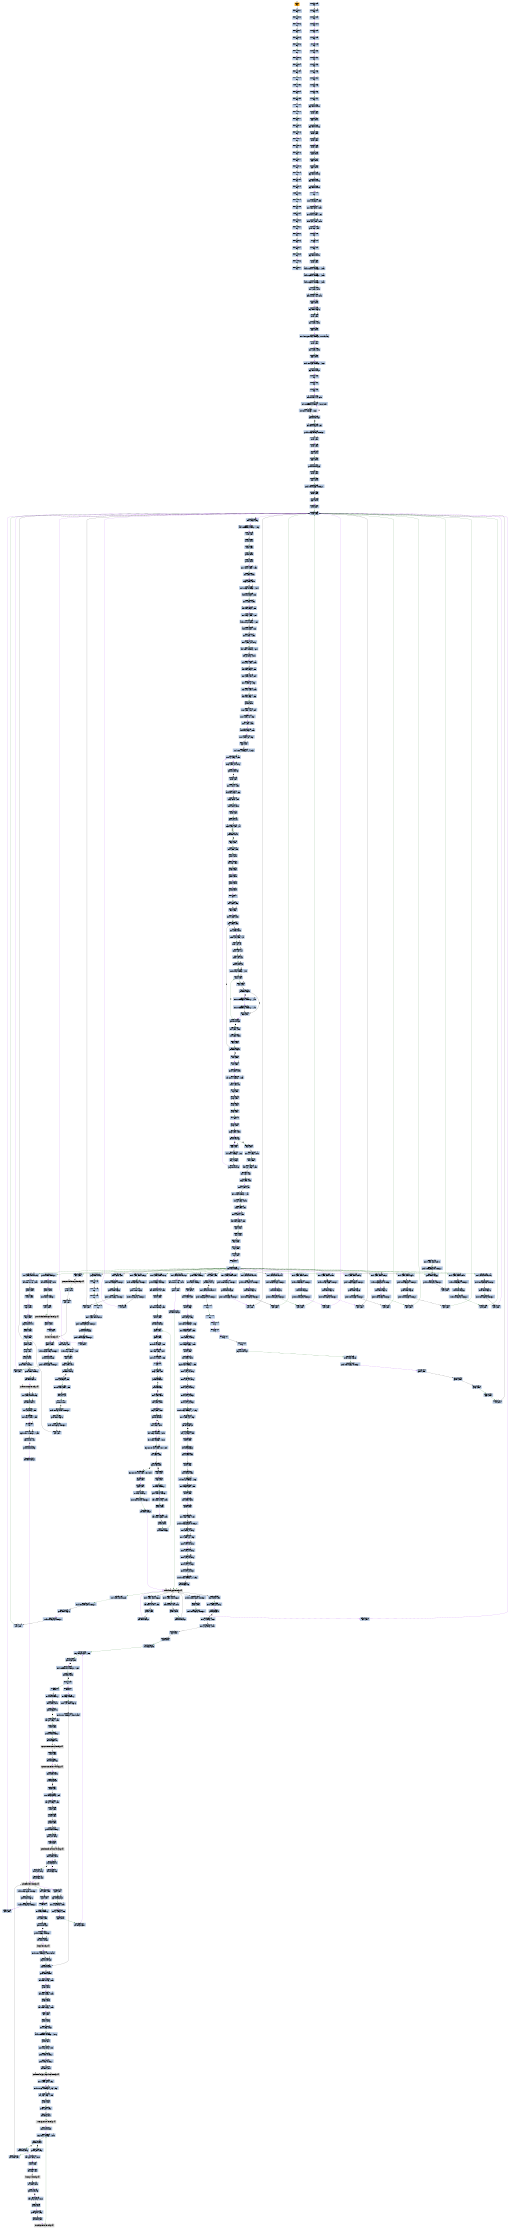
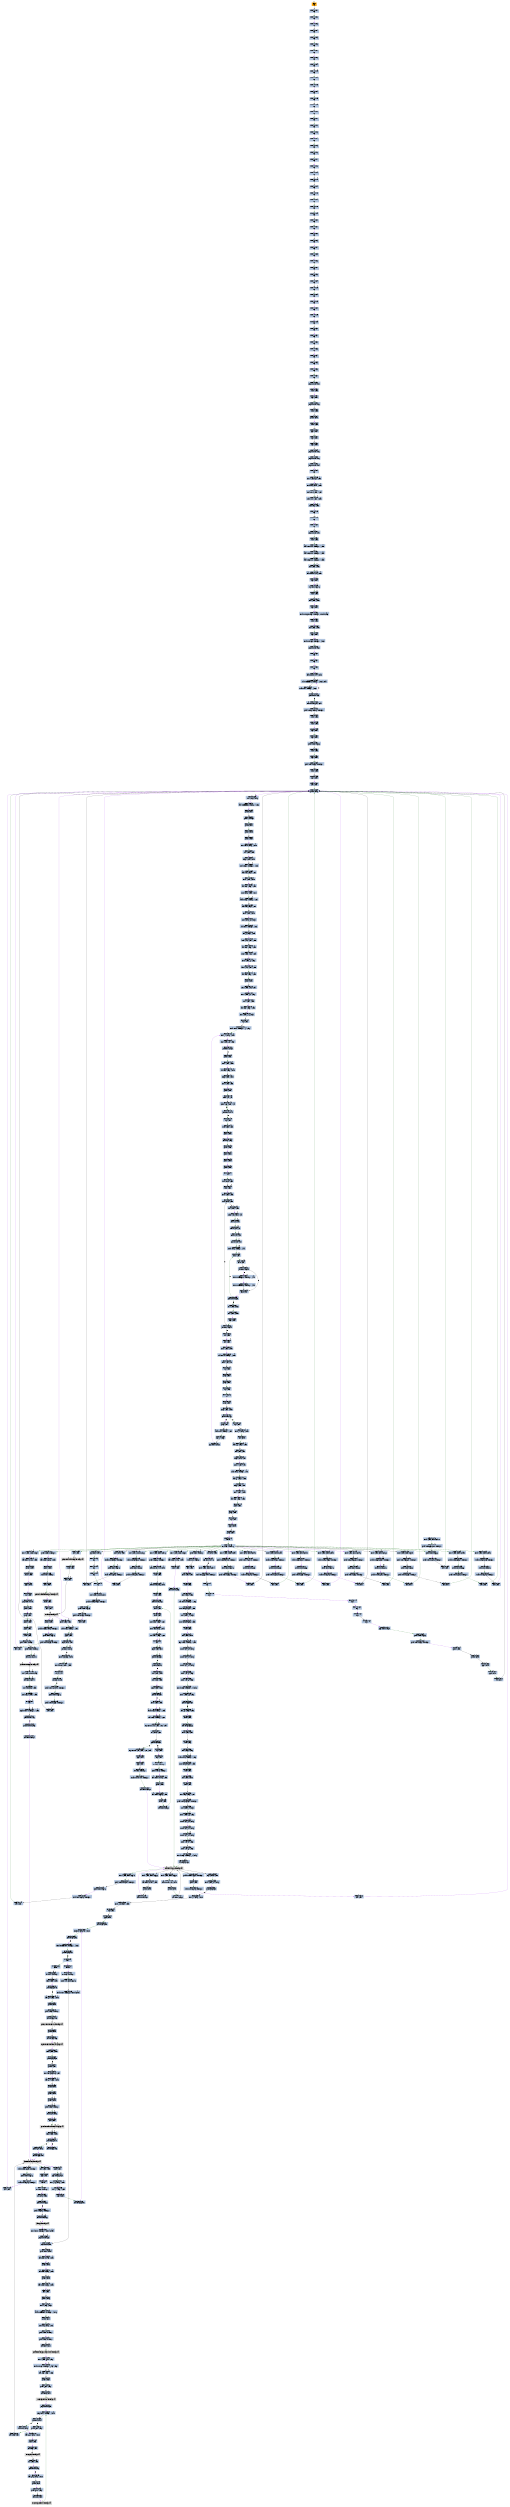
node "0x00401028 nop": added
node "0x004026e0 pushl %ebx": label "0x004026e0 pushl %ebx" -> "0x004026e0 pushl %advapi"
